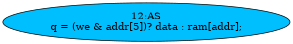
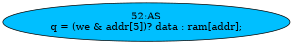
node "12:AS q = (we & addr[5])? data : ram[addr];": label "12:AS q = (we & addr[5])? data : ram[addr];" -> "52:AS q = (we & addr[5])? data : ram[addr];"
